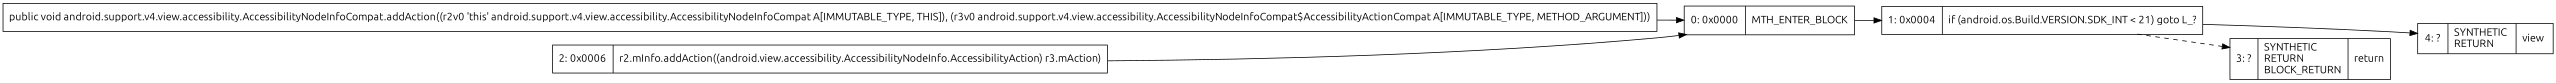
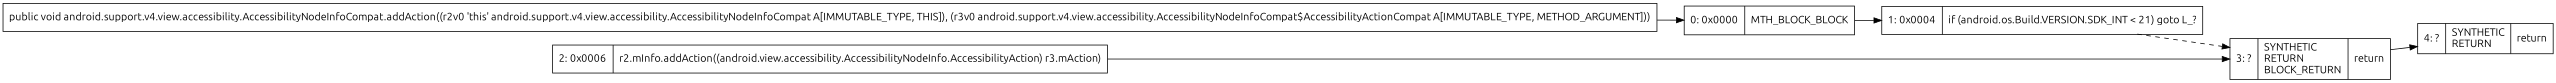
node "0: 0x0000": text "MTH_ENTER_BLOCK" -> "MTH_BLOCK_BLOCK"
edge "1: 0x0004" -> "4: ?": now "3: ?" -> "4: ?"
node "4: ?": text "view" -> "return"
edge "2: 0x0006" -> "0: 0x0000": now "2: 0x0006" -> "3: ?"
